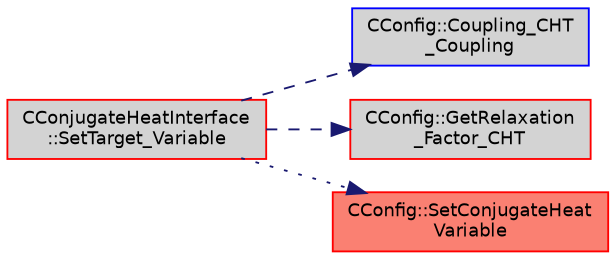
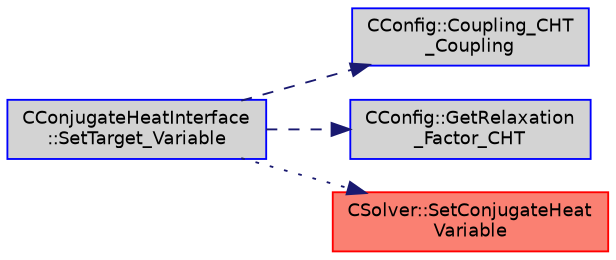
node "CConjugateHeatInterface ::SetTarget_Variable": color red -> blue
node "CConfig::GetRelaxation _Factor_CHT": color red -> blue
node "CConfig::SetConjugateHeat Variable": label "CConfig::SetConjugateHeat Variable" -> "CSolver::SetConjugateHeat Variable"
